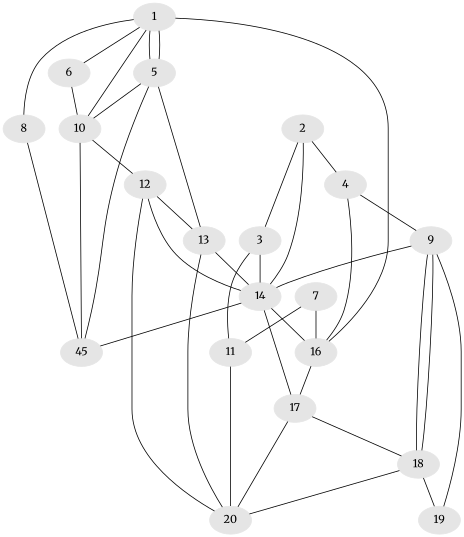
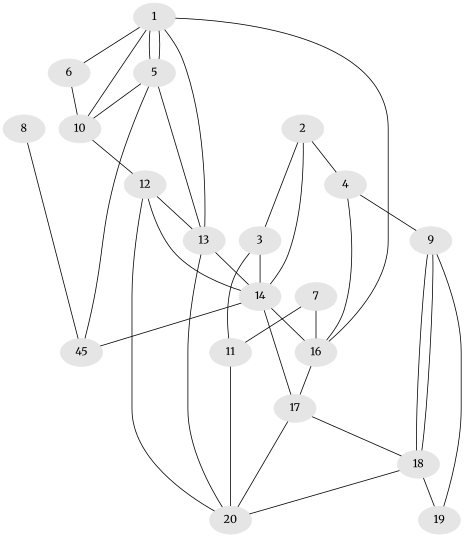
edge "1" -- "8": now "1" -- "13"
edge "10" -- "45": removed
edge "9" -- "14": removed
